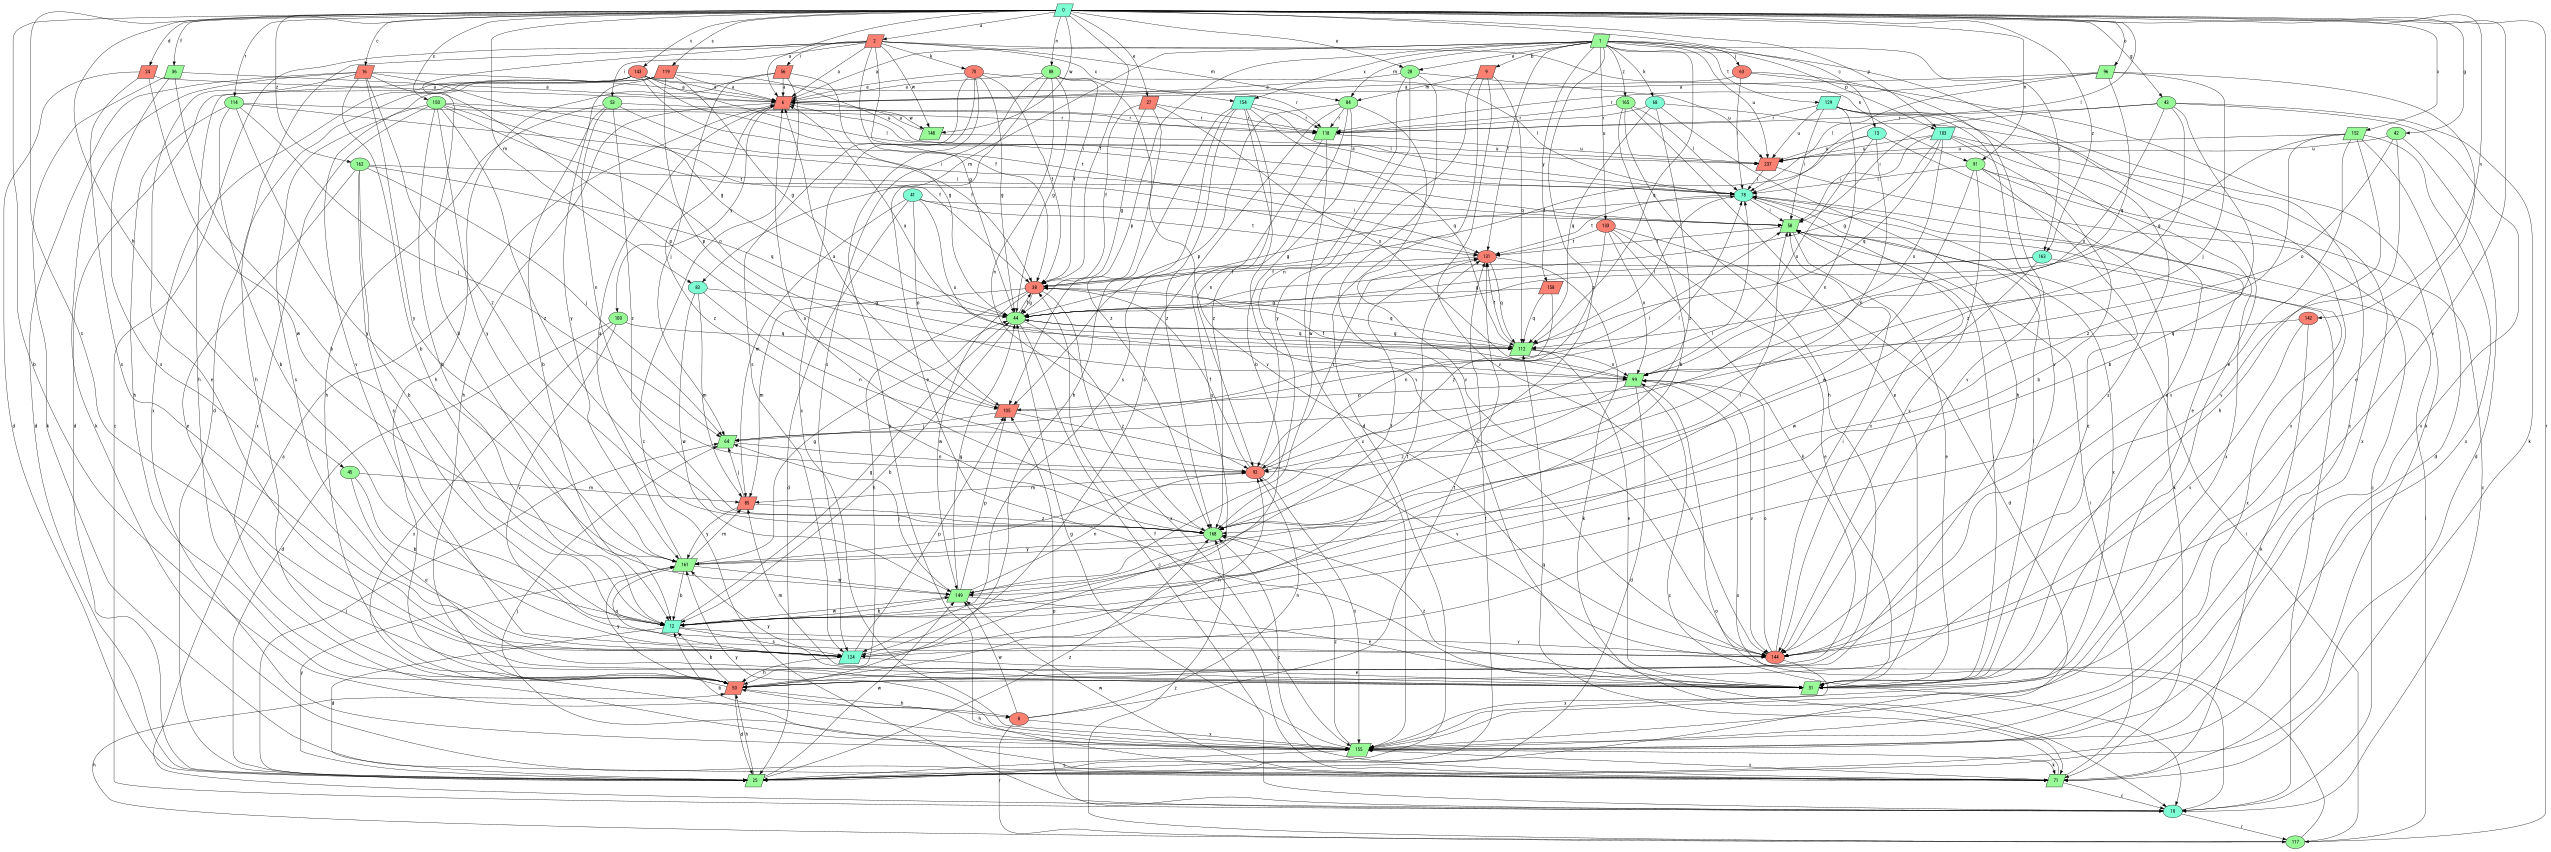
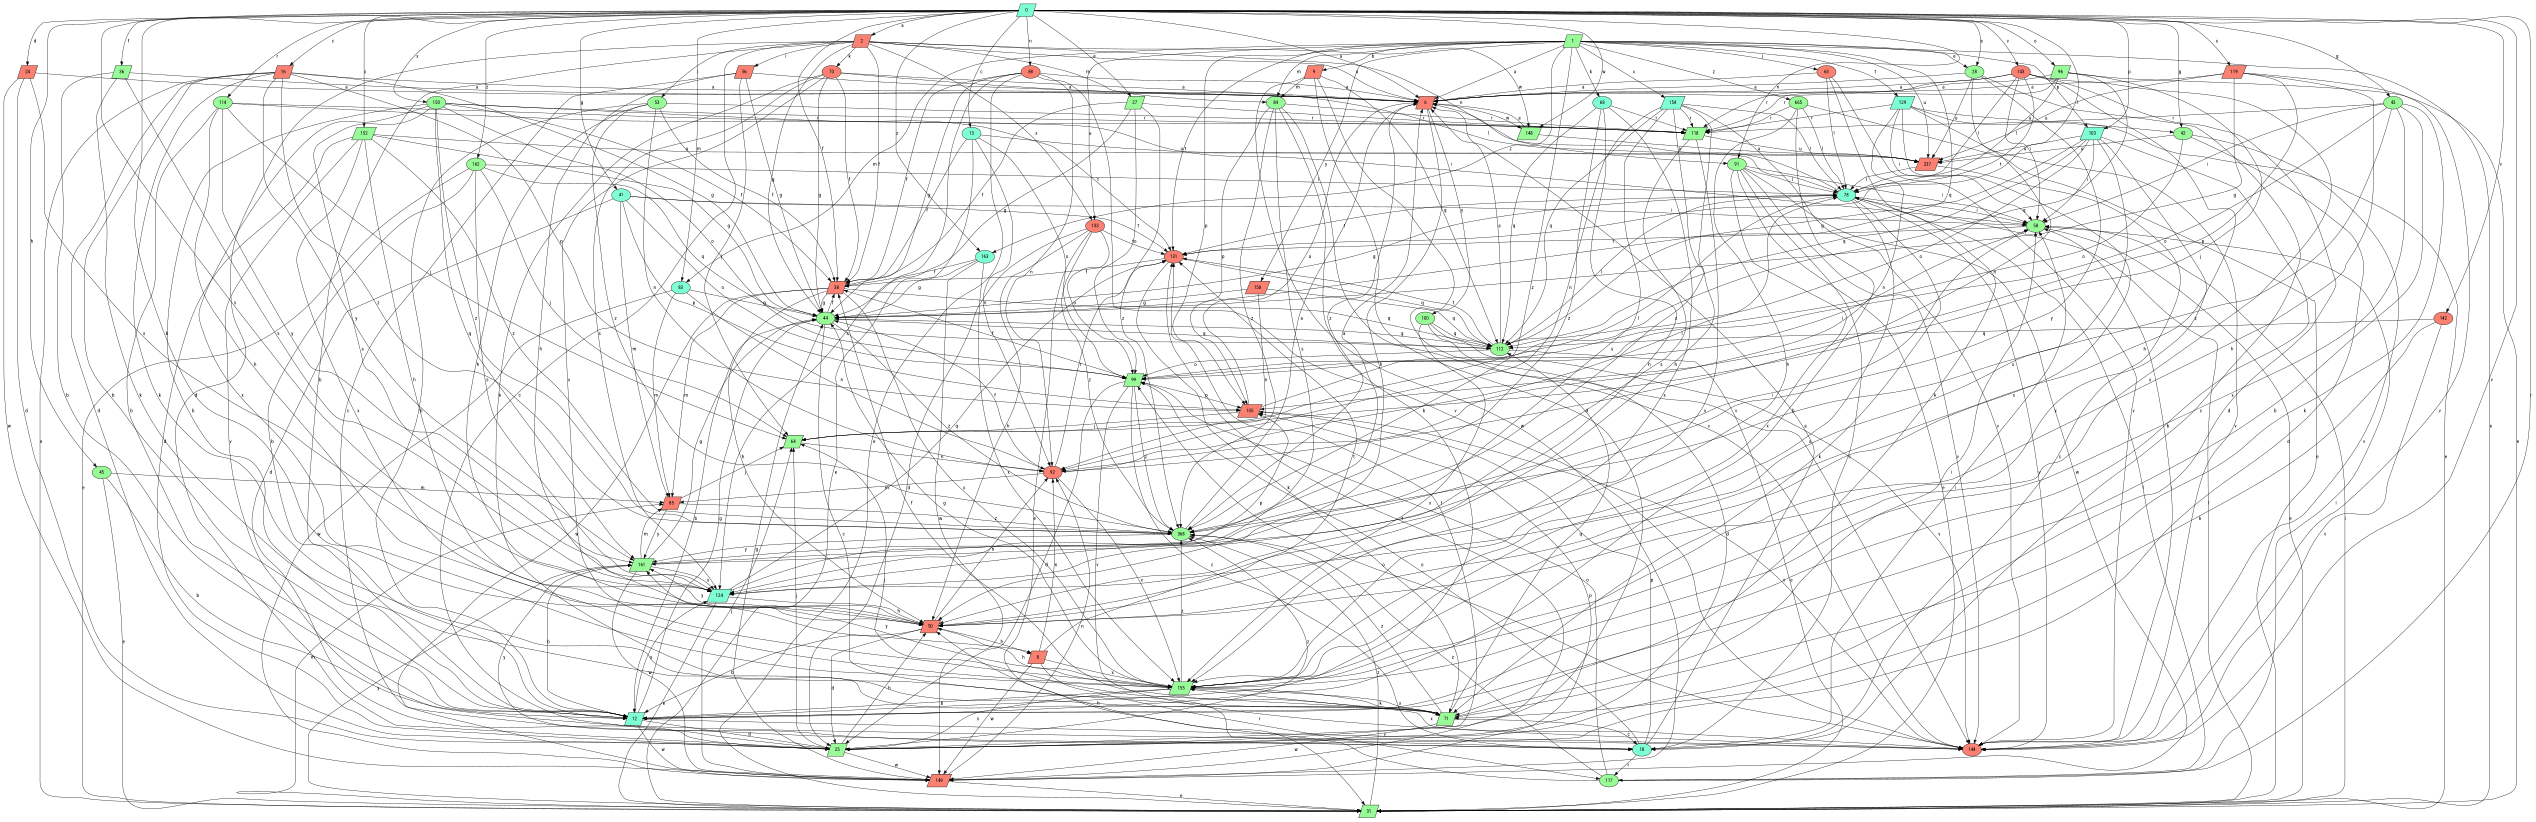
edge "0" -> "41": added, label "g"
edge "2" -> "154": now "2" -> "133"
node "88": fillcolor palegreen -> salmon
node "27": fillcolor salmon -> palegreen
node "165": label "165" -> "665"
edge "129" -> "237": now "129" -> "42"
edge "91" -> "58": added, label "i"
node "58": shape parallelogram -> ellipse
node "38": shape ellipse -> parallelogram
edge "119" -> "161": removed, label "y"
edge "150" -> "161": label "y" -> "q"
node "112": shape parallelogram -> ellipse
edge "92" -> "38": now "92" -> "44"
edge "124" -> "131": label "t" -> "q"
node "168": label "168" -> "368"
node "149": fillcolor palegreen -> salmon
edge "149" -> "12": removed, label "b"
node "8": shape ellipse -> parallelogram
